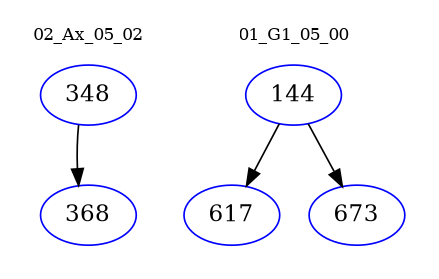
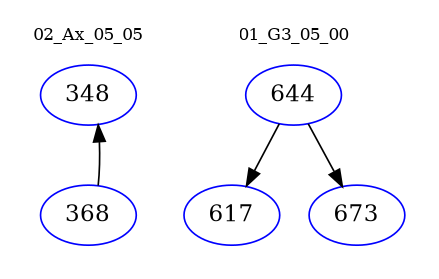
cluster "02_Ax_05_02": label "02_Ax_05_02" -> "02_Ax_05_05"
cluster "01_G1_05_00": label "01_G1_05_00" -> "01_G3_05_00"
node "144": label "144" -> "644"
edge "348" -> "368": reversed
